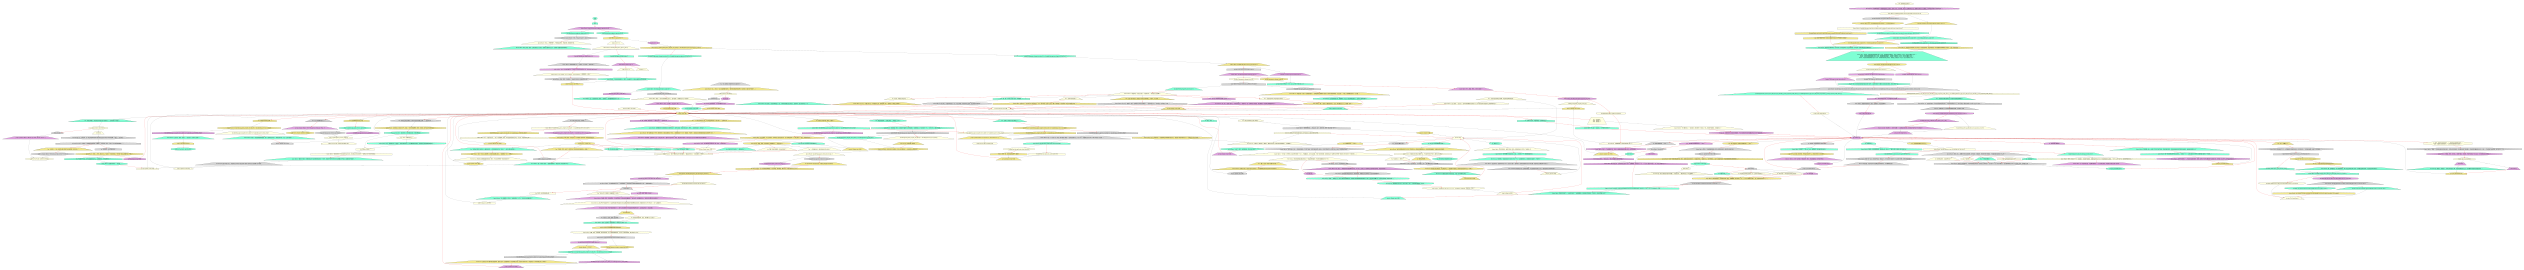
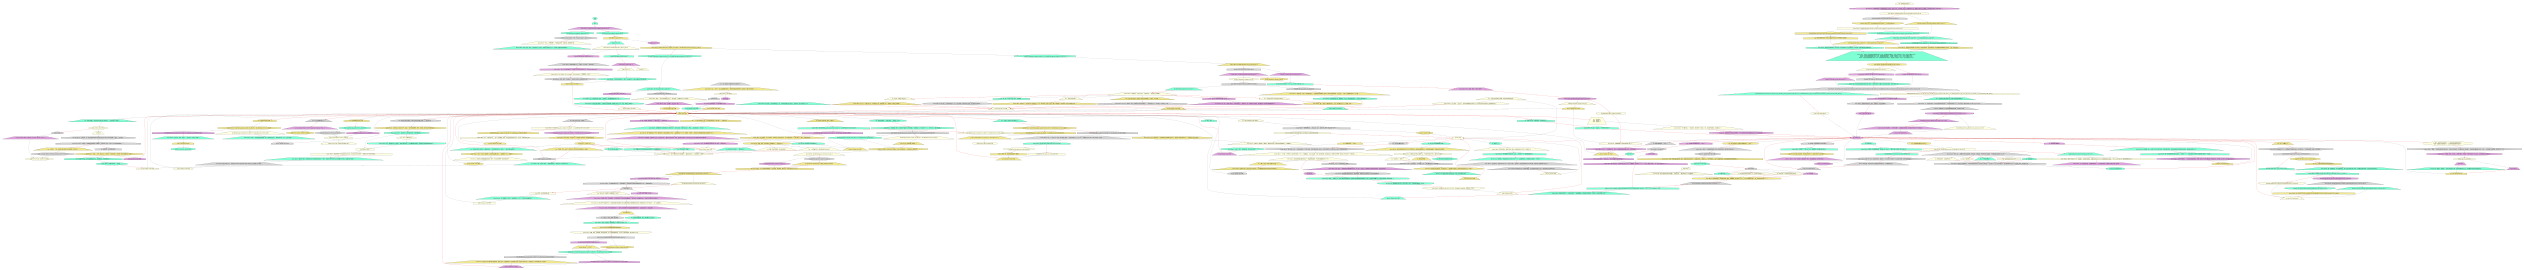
node "!(DayCount() >= 5)": fillcolor lightyellow -> aquamarine
node "Gaston Martin: “我猜这已经不重要了。你做你自己该做的事，就像我们其他人一样……所以，我能怎么帮你呢？”": added
node "You: “你没听见我说话吗，老兄。我*需要*这个三明治！”": fillcolor lightyellow -> aquamarine
